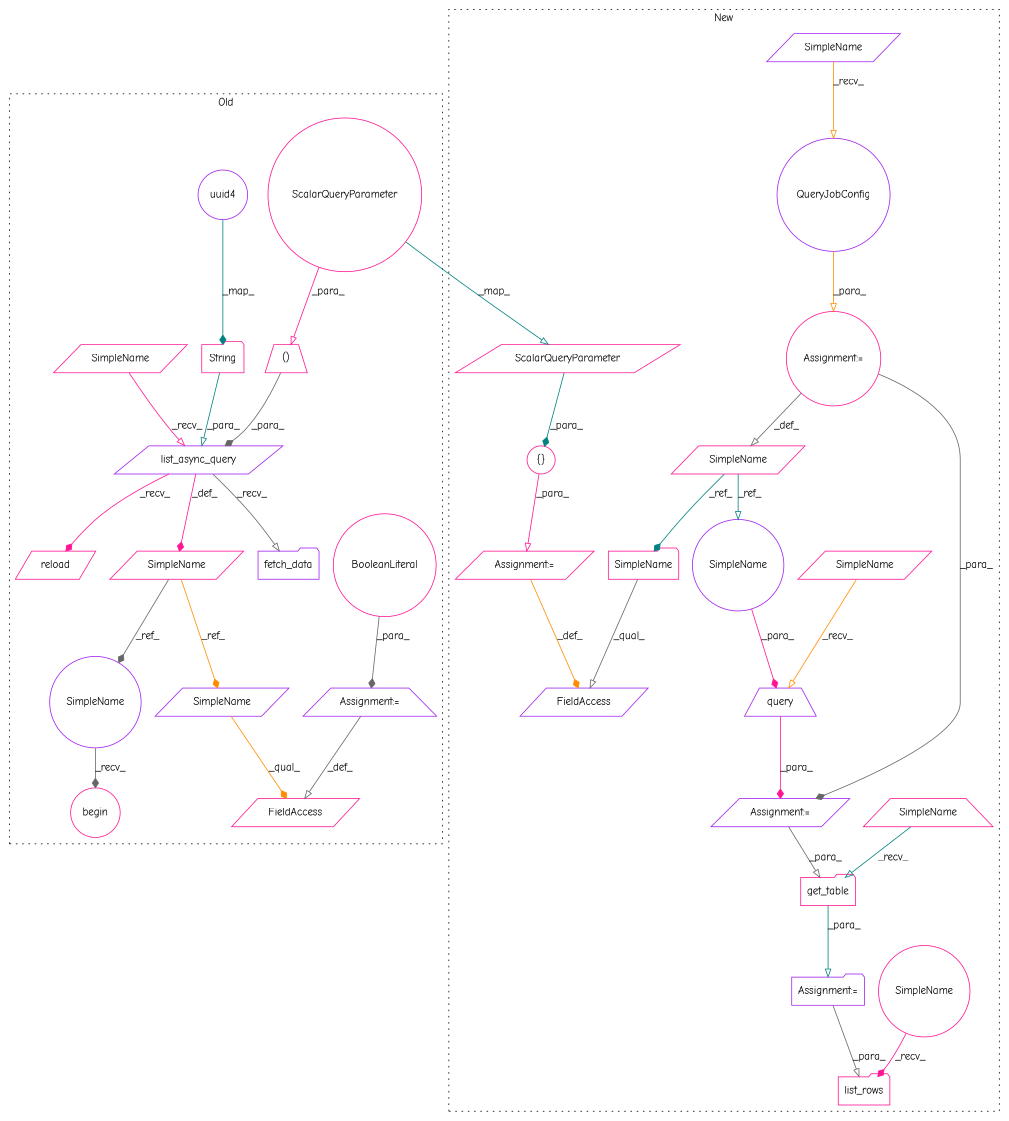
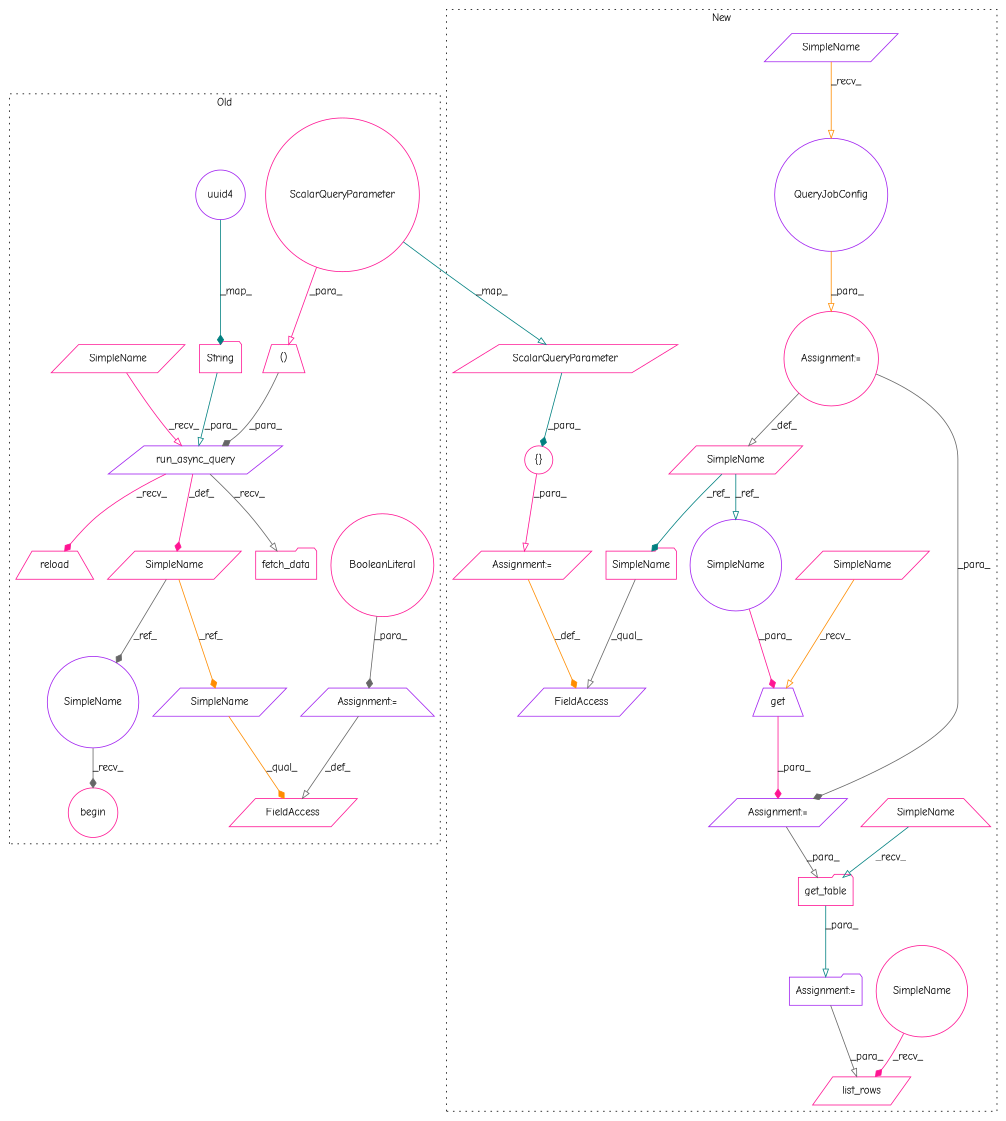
node "list_async_query": label "list_async_query" -> "run_async_query"
node "reload": shape parallelogram -> trapezium
node "fetch_data": color purple -> deeppink
node "query": label "query" -> "get"
node "list_rows": shape folder -> parallelogram
